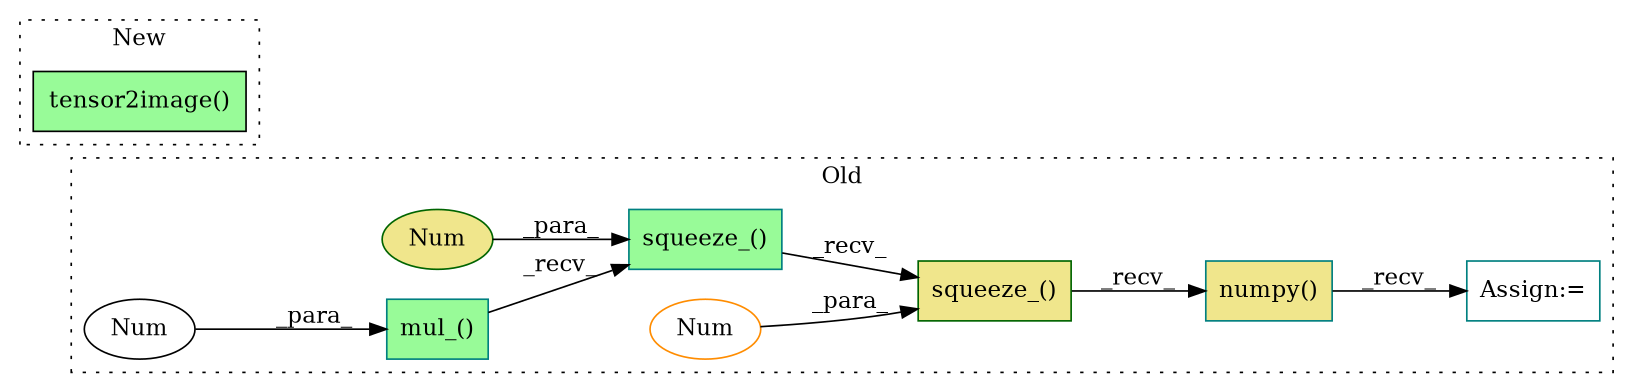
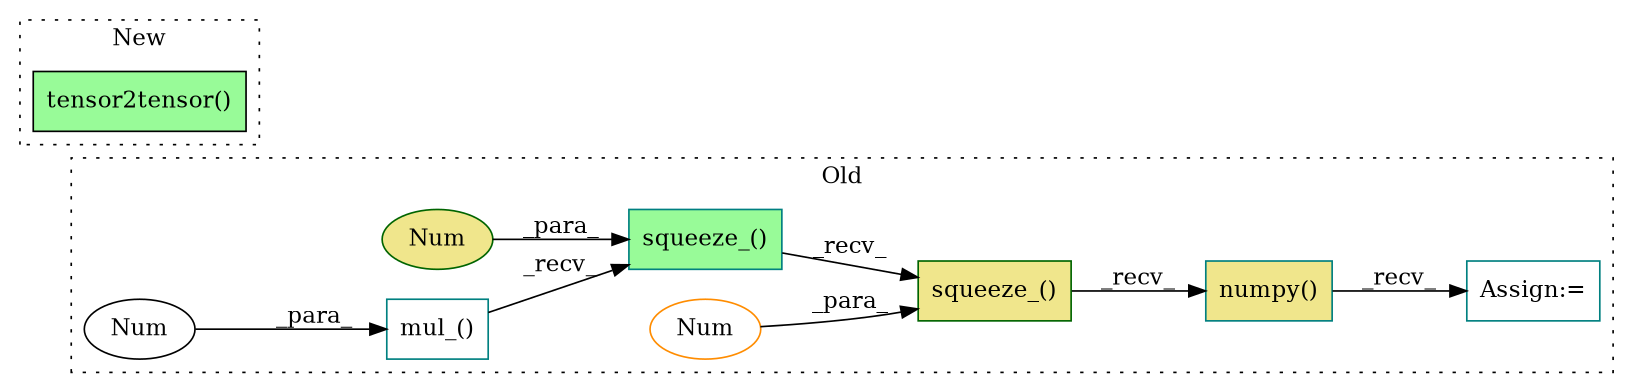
node "tensor2image()": label "tensor2image()" -> "tensor2tensor()"
node "mul_()": fillcolor palegreen -> white
